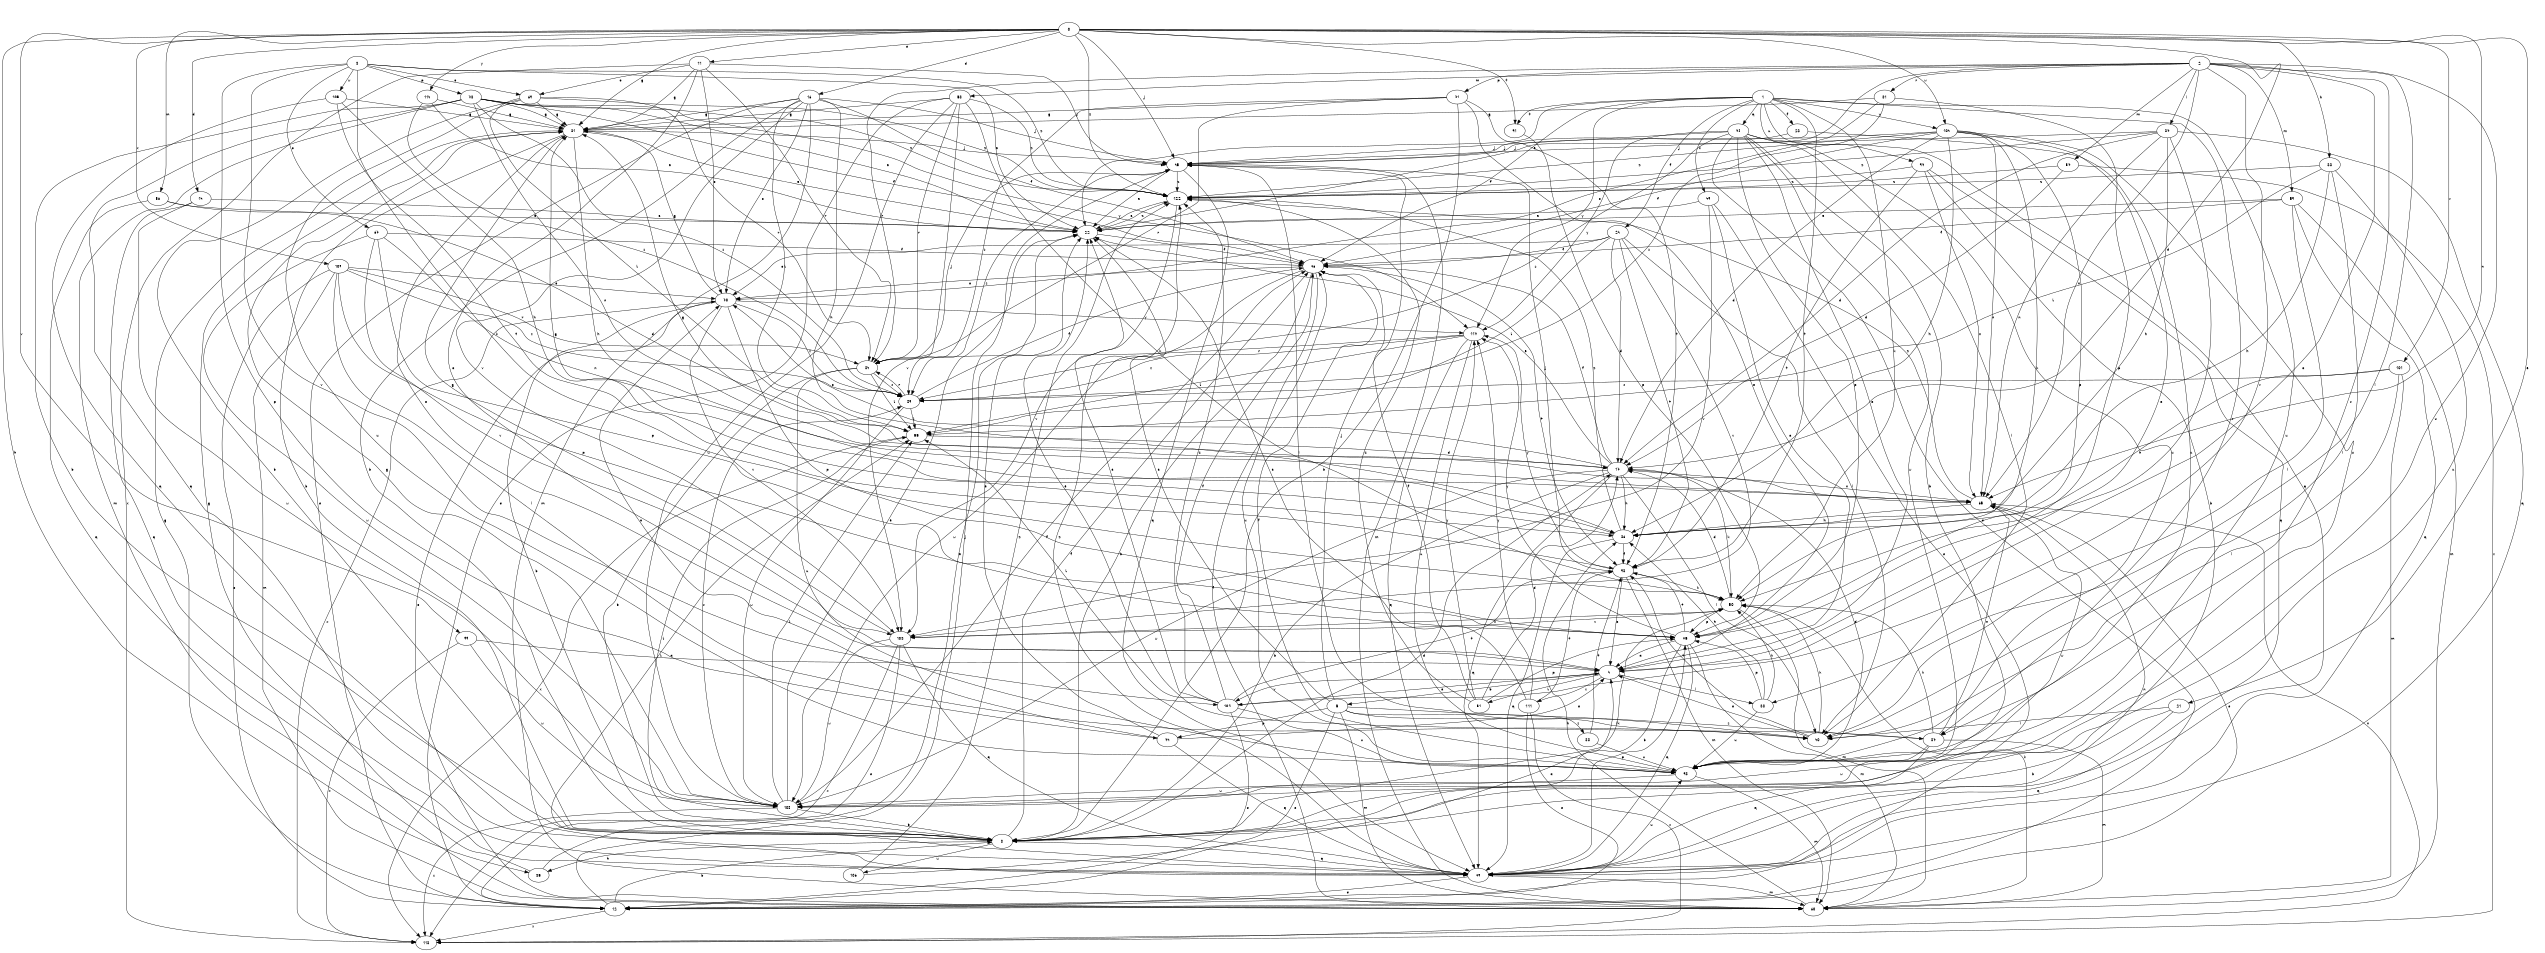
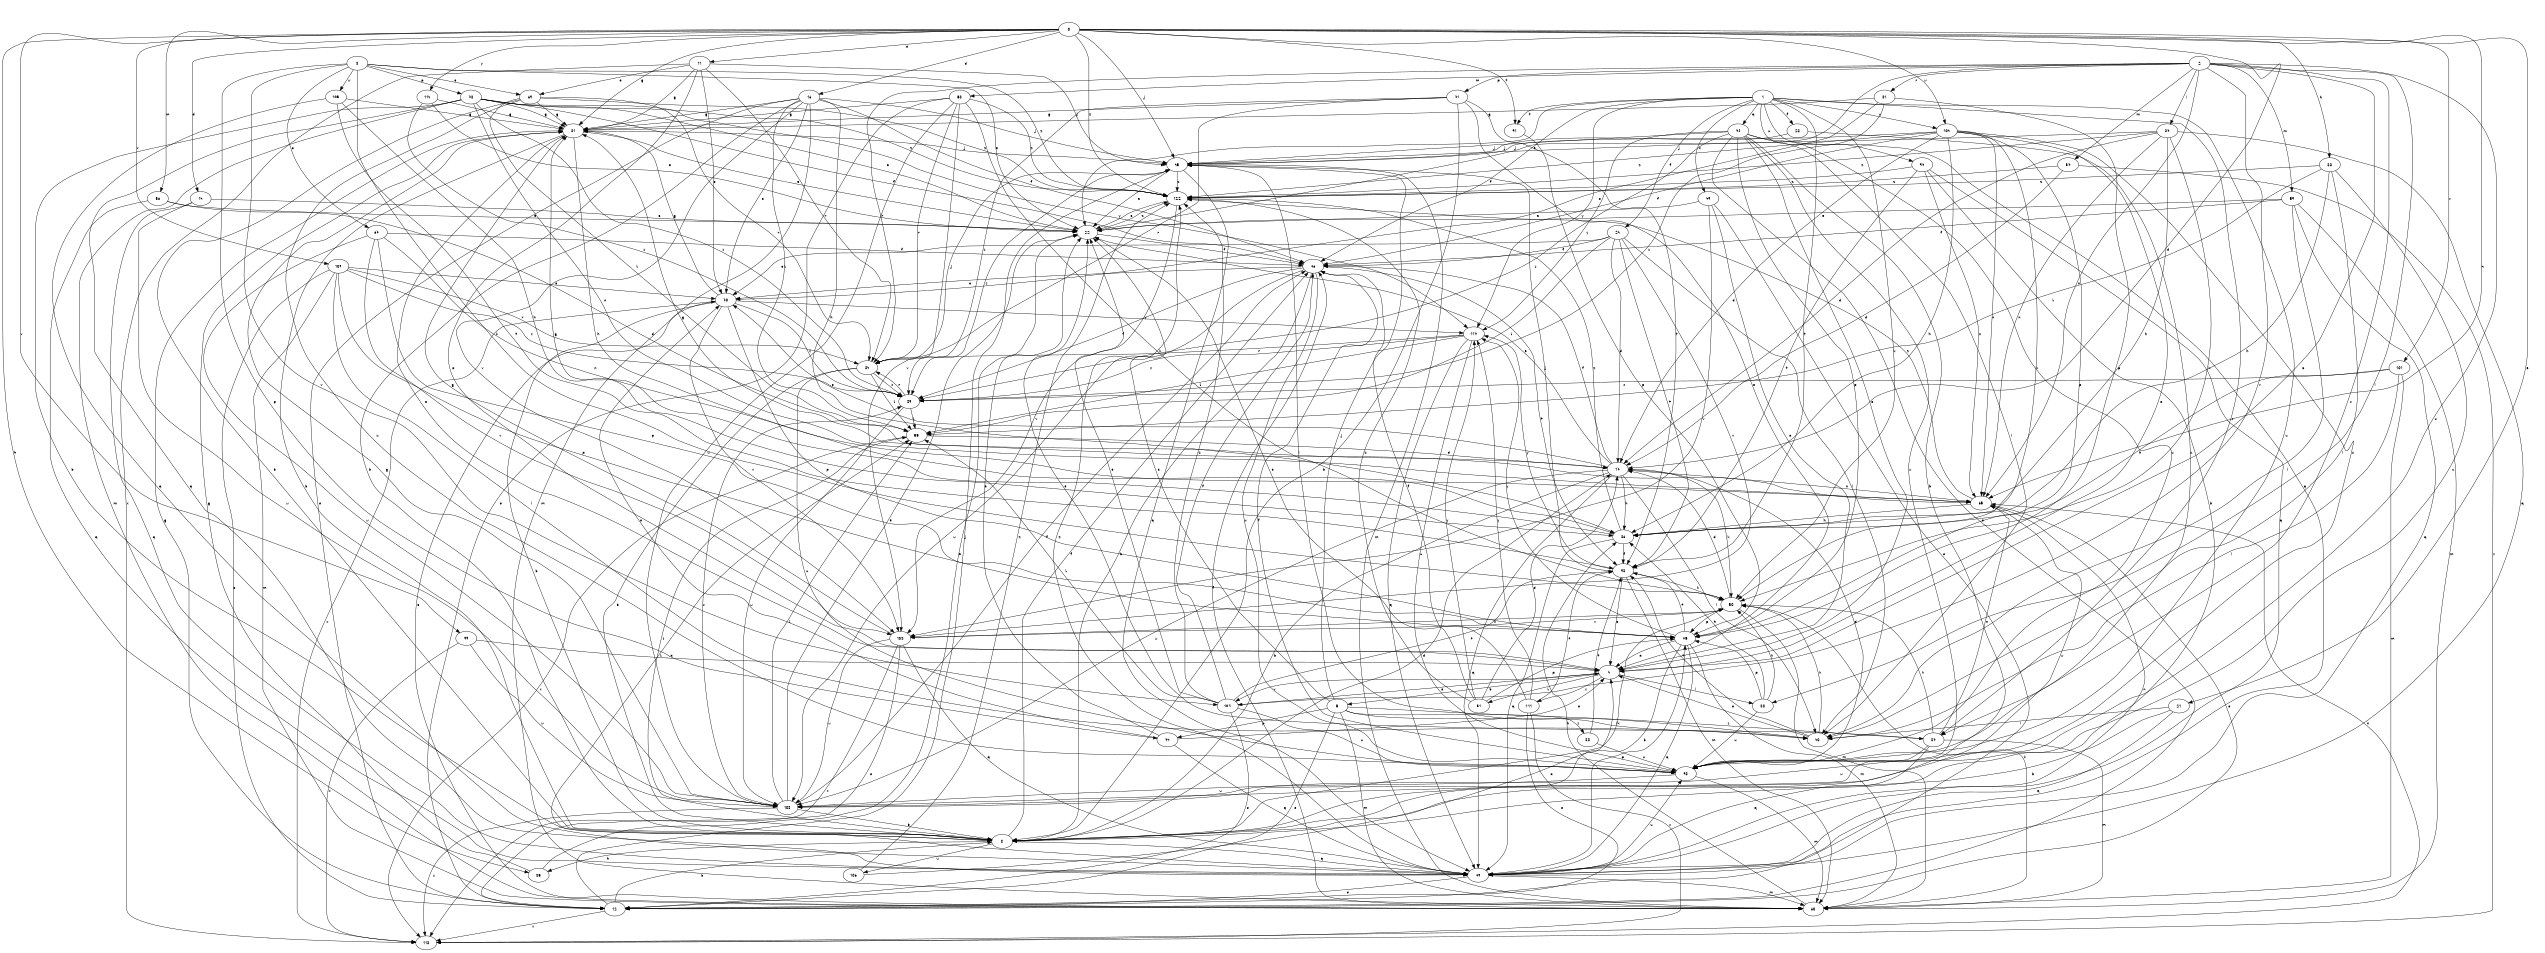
edge "89" -> "76": reversed
